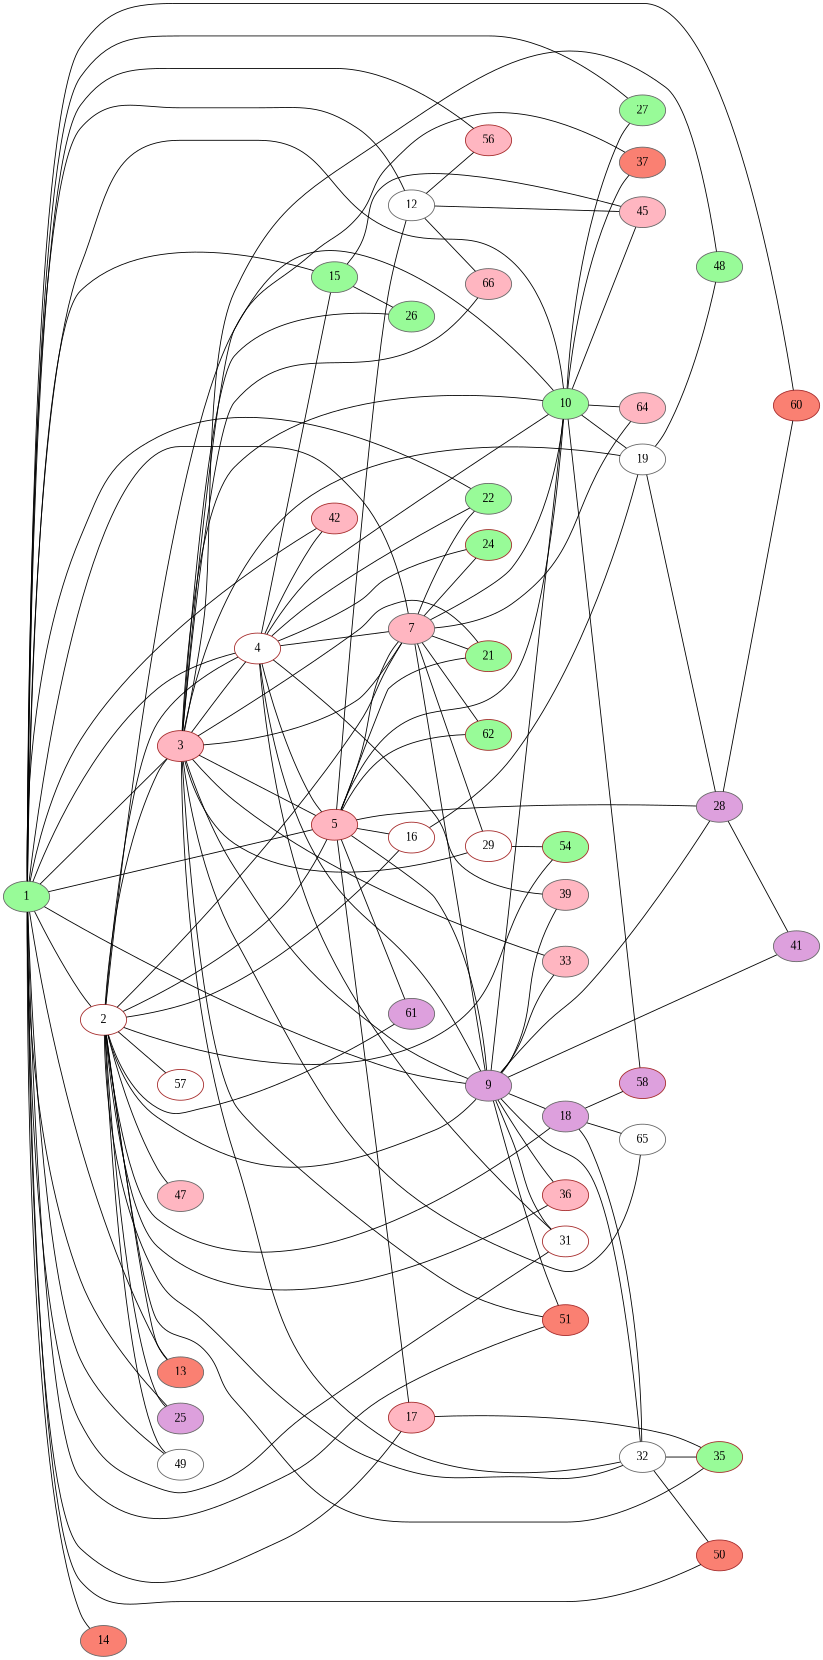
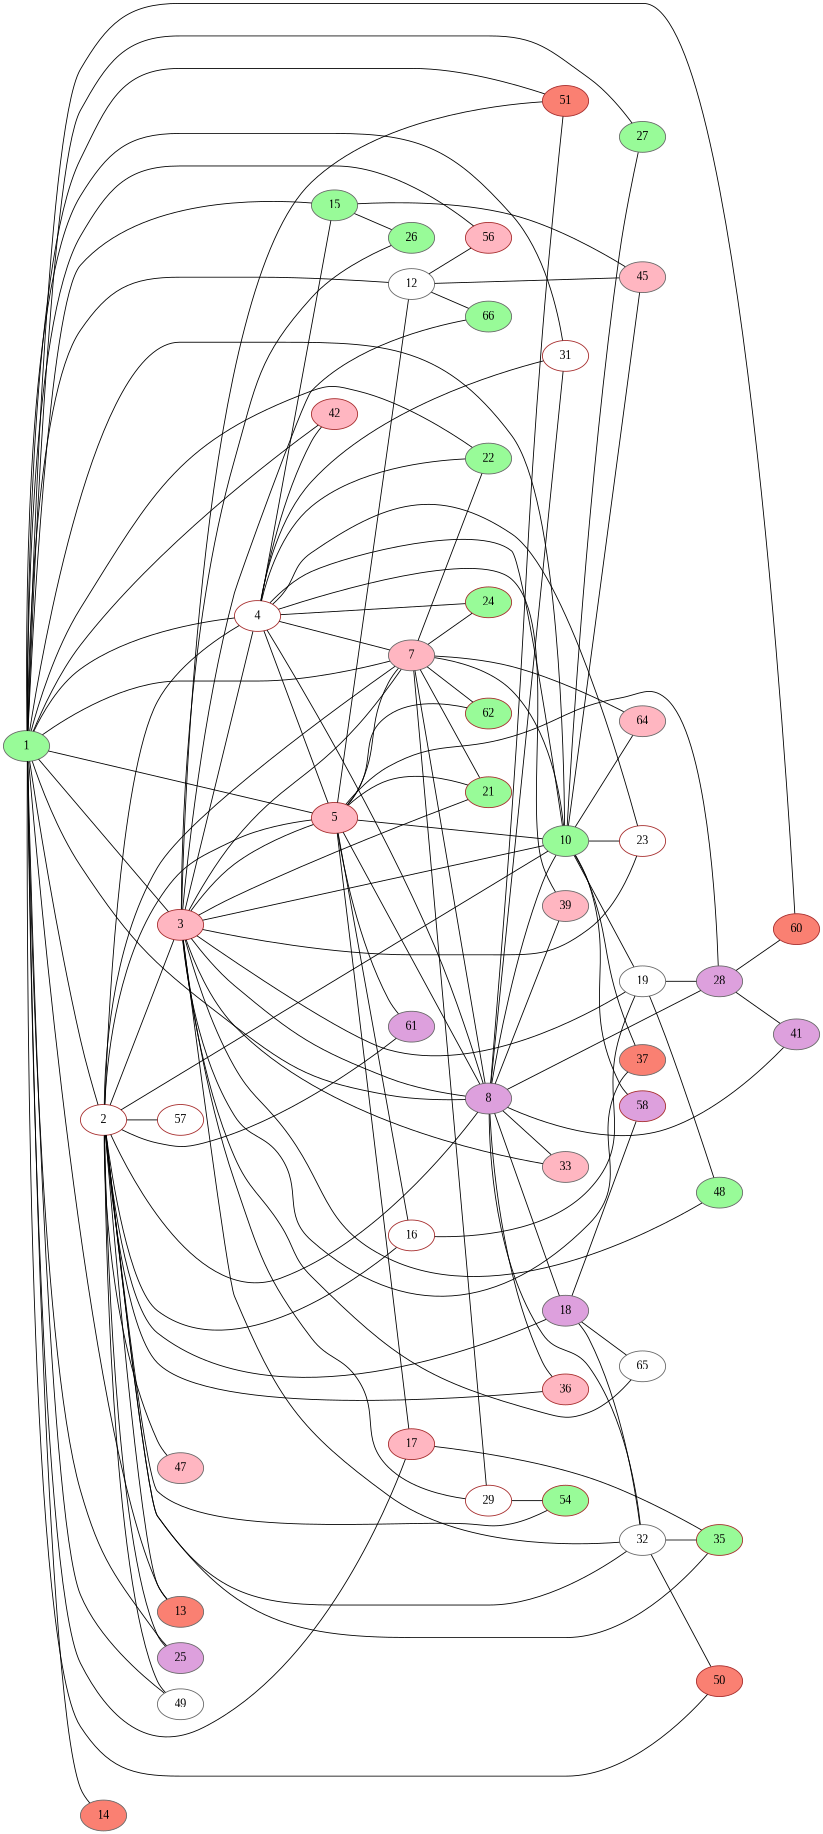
node "66": fillcolor lightpink -> palegreen
node "23": added
node "9": label "9" -> "8"
